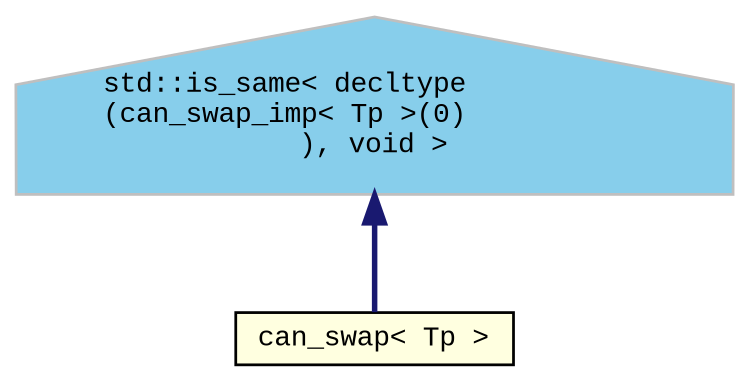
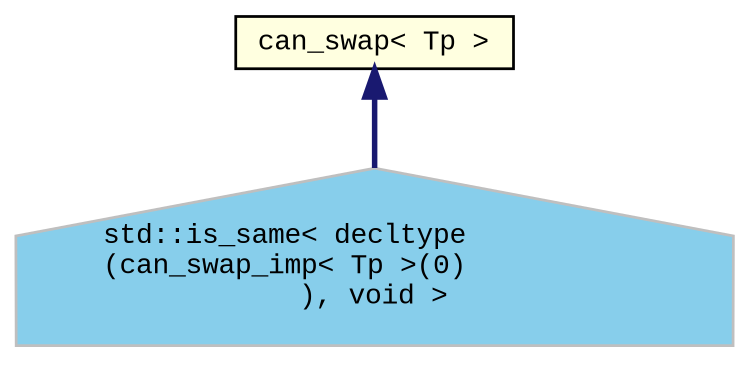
edge "can_swap< Tp >" -> "std::is_same< decltype (can_swap_imp< Tp >(0) ), void >": reversed
